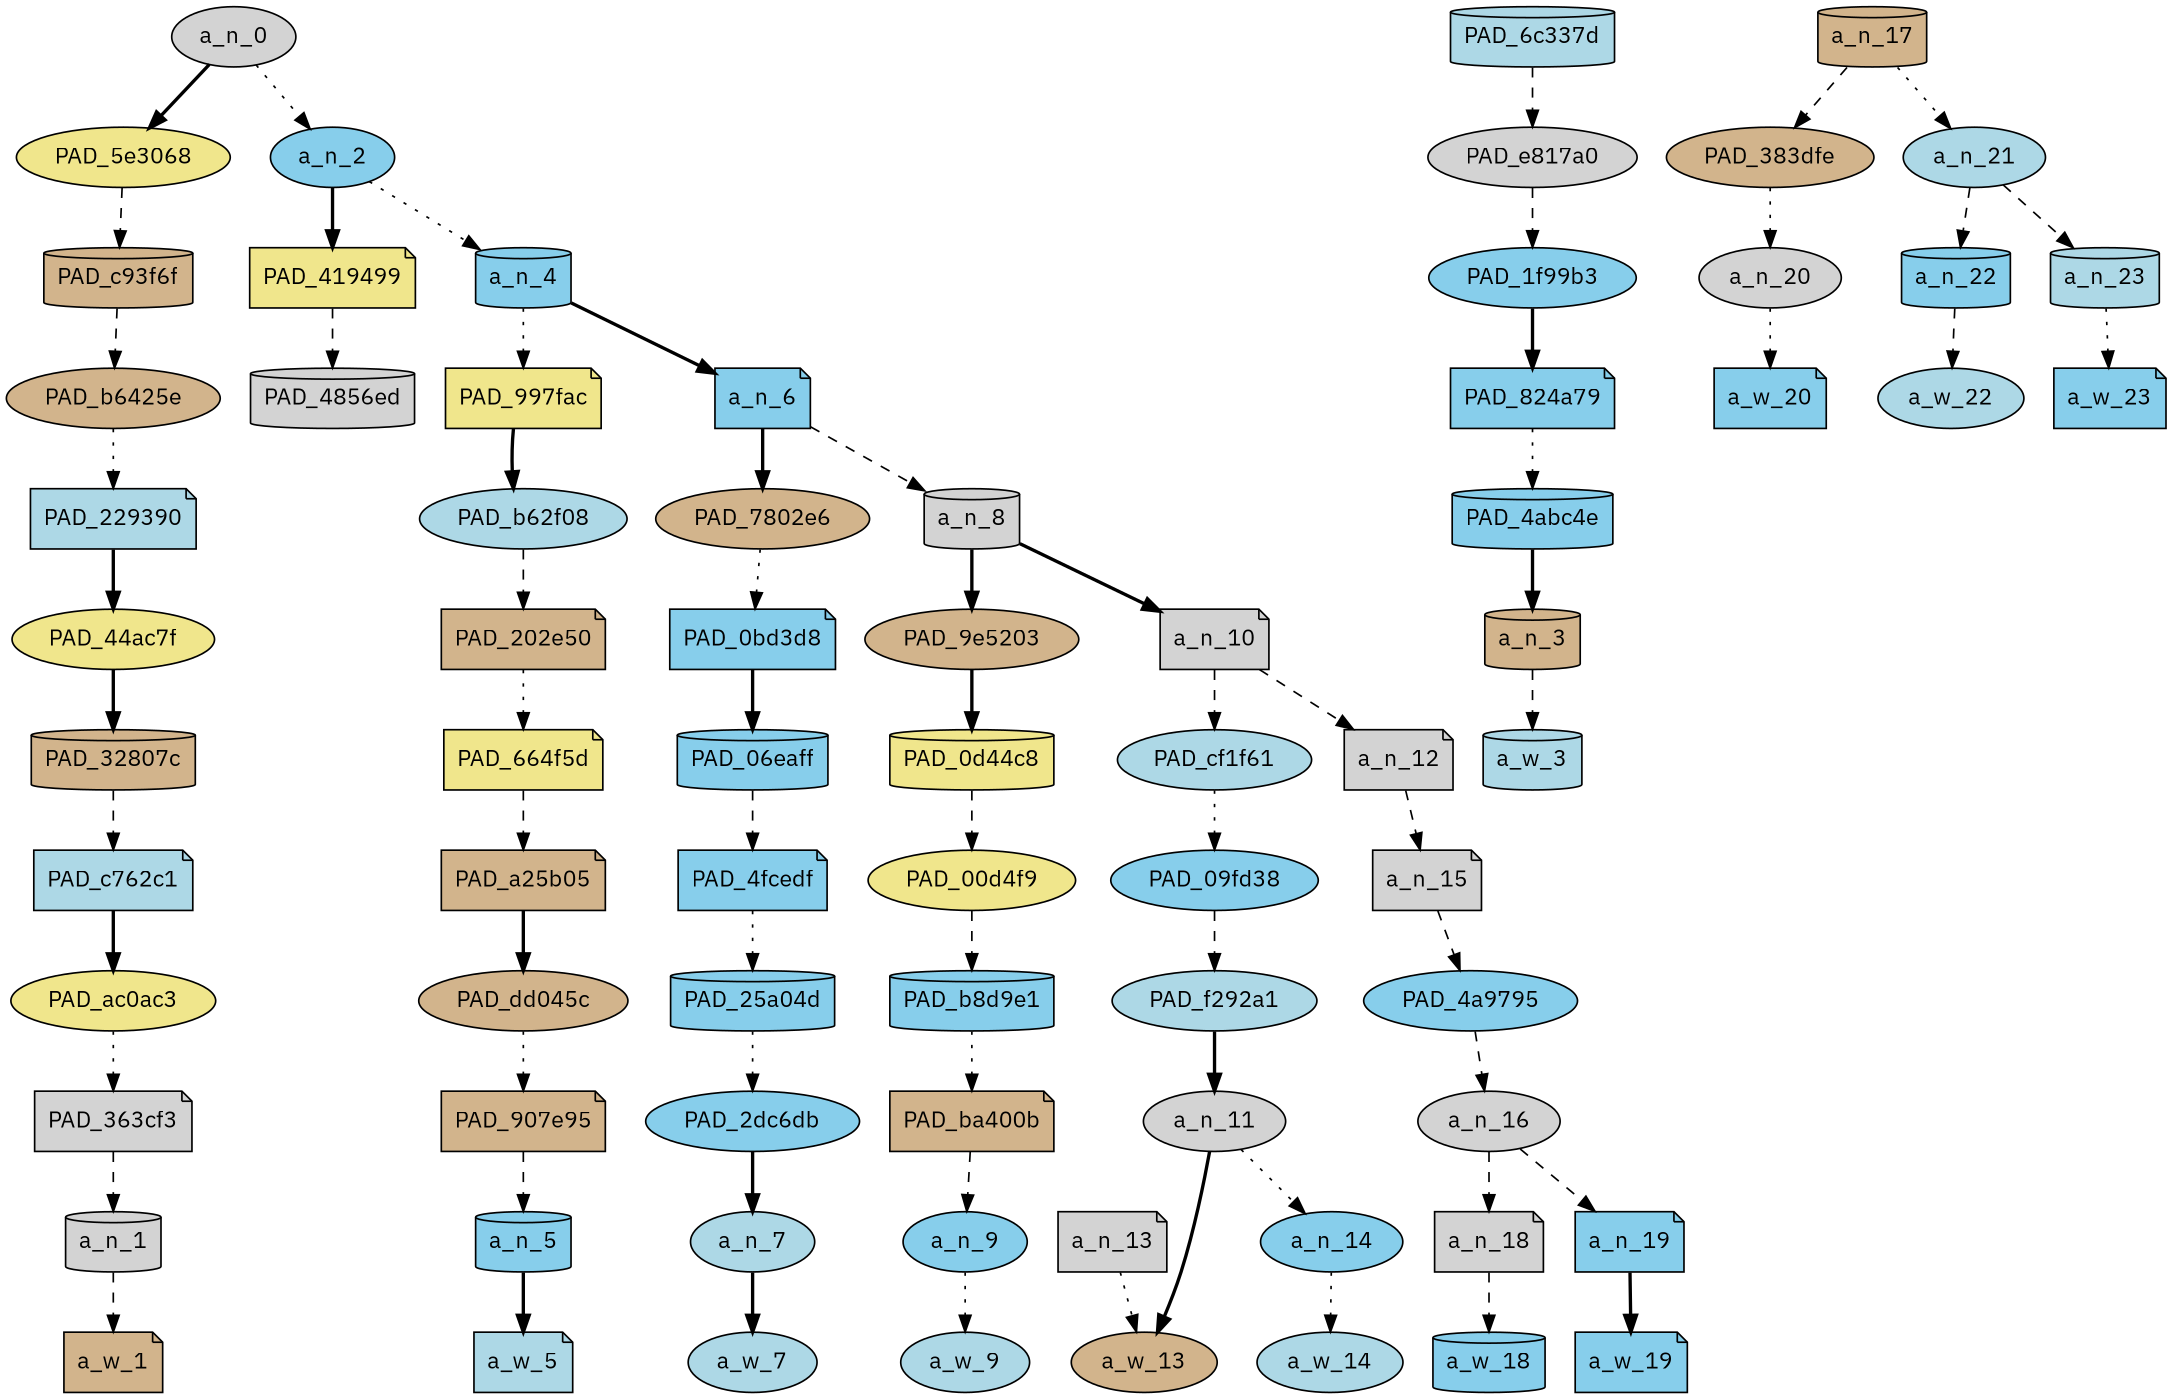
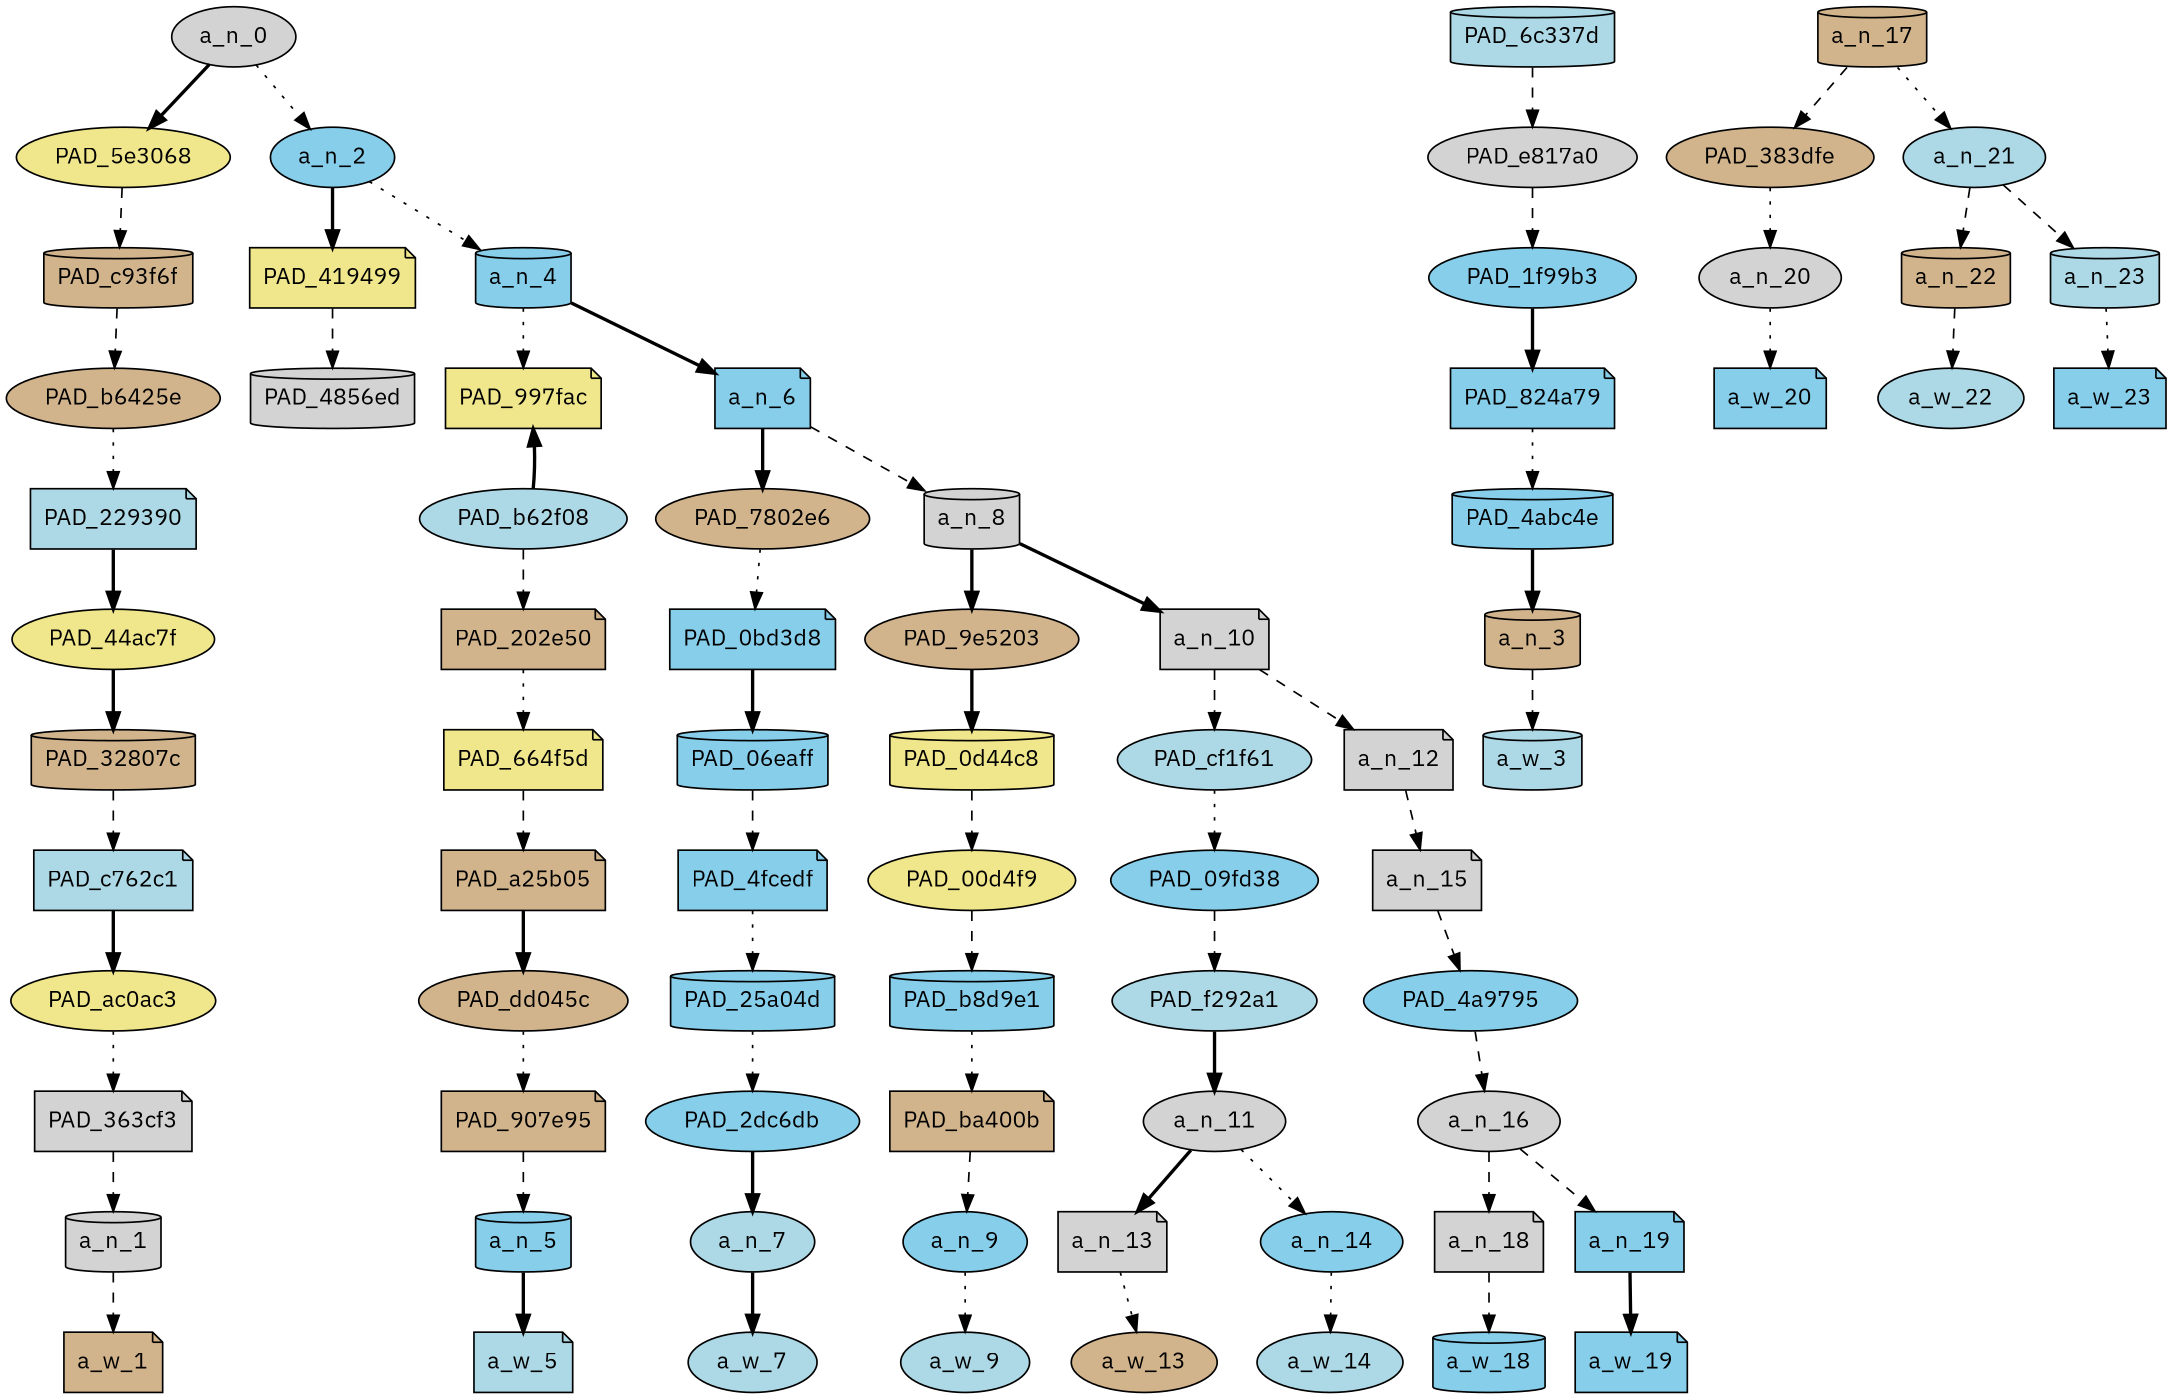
node "a_n_22": fillcolor skyblue -> tan
edge "PAD_997fac" -> "PAD_b62f08": reversed
edge "a_n_11" -> "a_w_13": now "a_n_11" -> "a_n_13"
